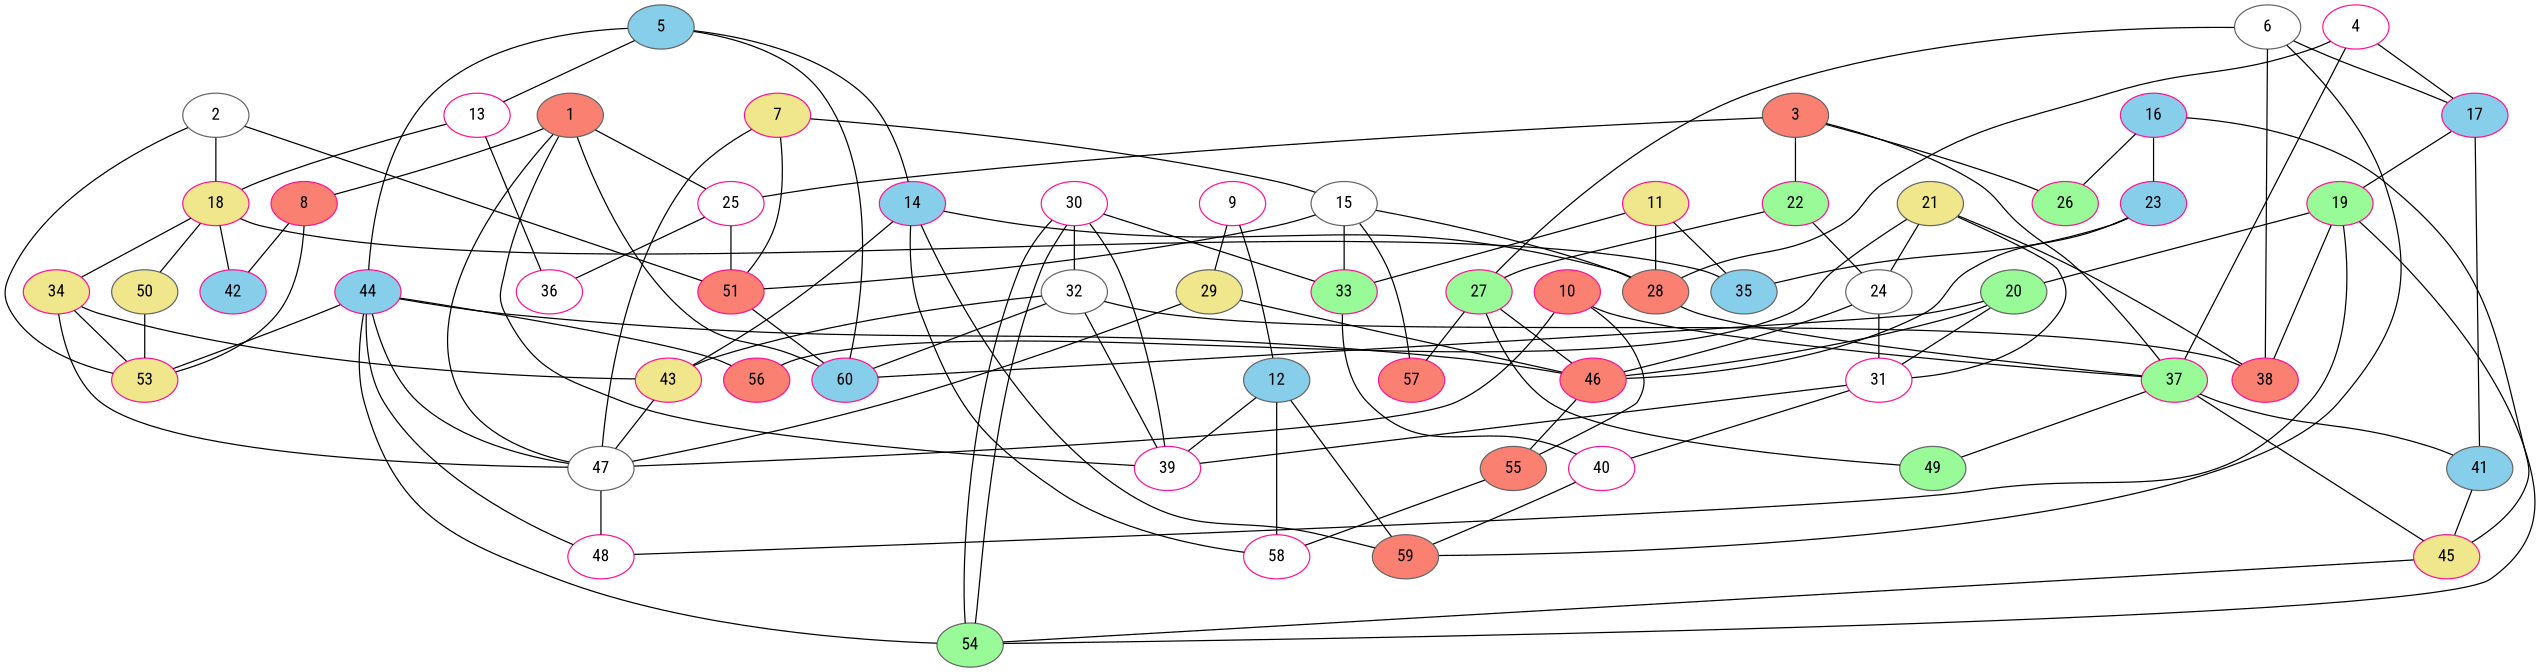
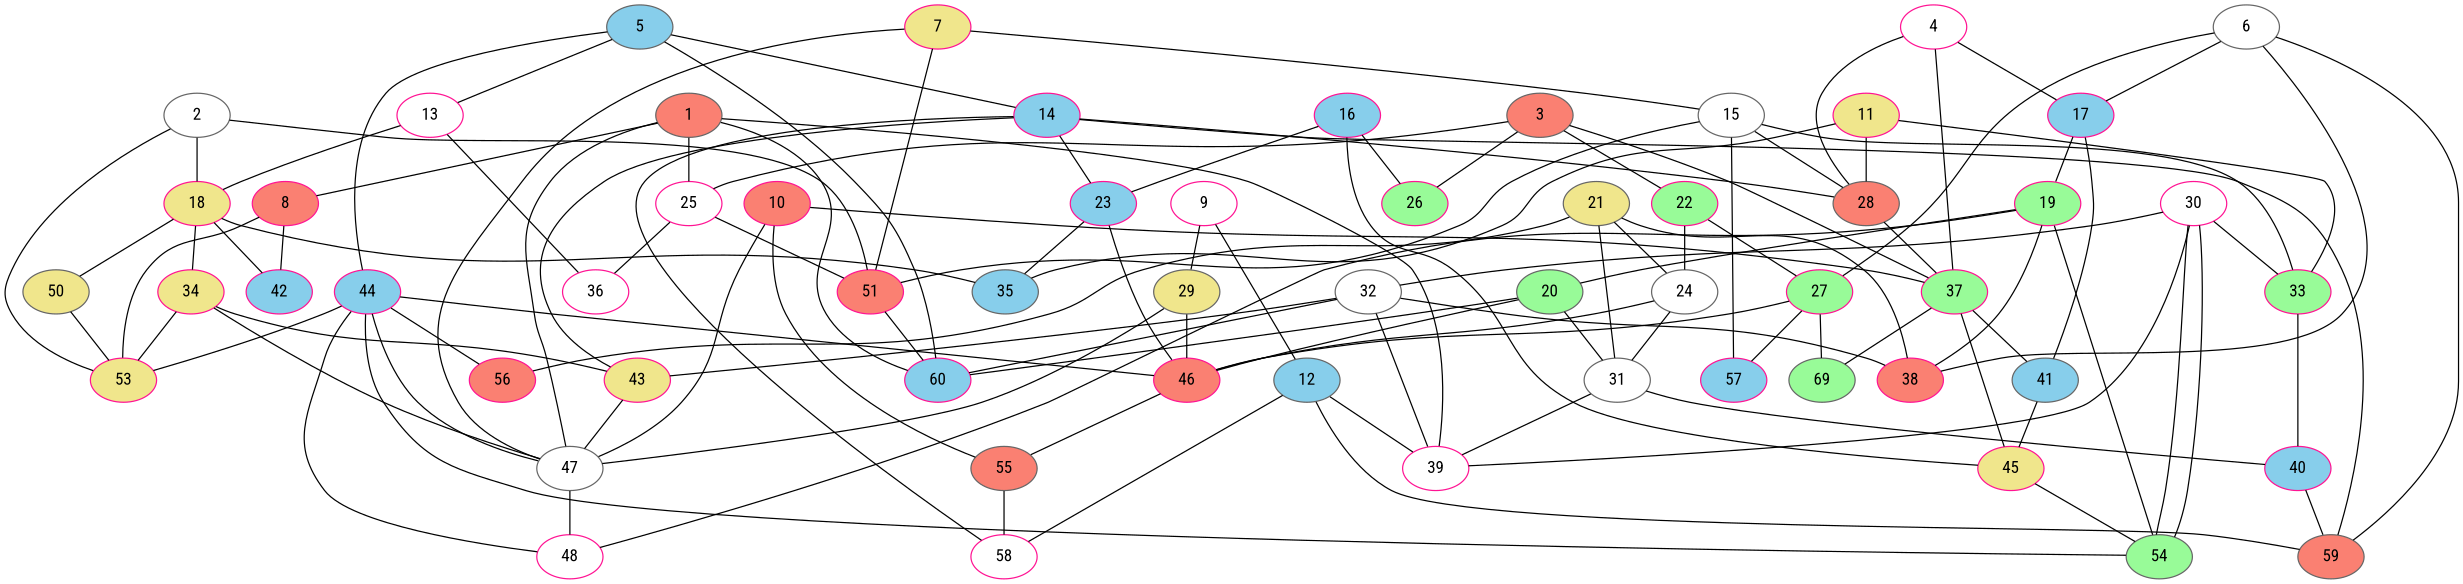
edge "14" -- "23": added
node "57": fillcolor salmon -> skyblue
node "31": color deeppink -> gray40
node "40": fillcolor white -> skyblue
node "49": label "49" -> "69"
